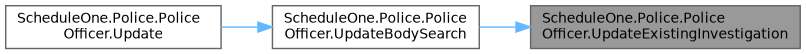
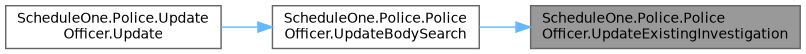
node "ScheduleOne.Police.Police Officer.Update": label "ScheduleOne.Police.Police Officer.Update" -> "ScheduleOne.Police.Update Officer.Update"
